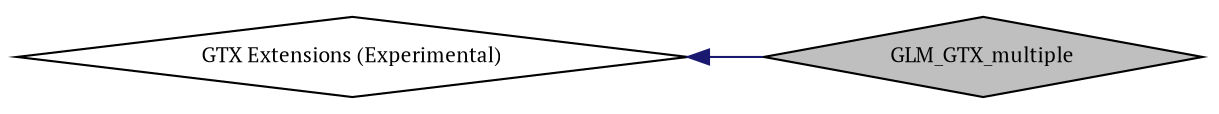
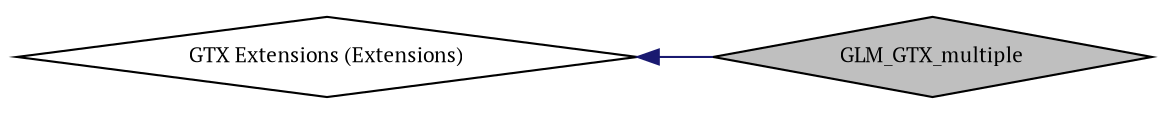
node "GTX Extensions (Experimental)": label "GTX Extensions (Experimental)" -> "GTX Extensions (Extensions)"
